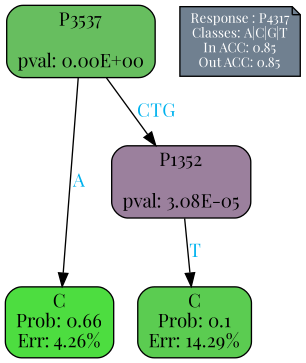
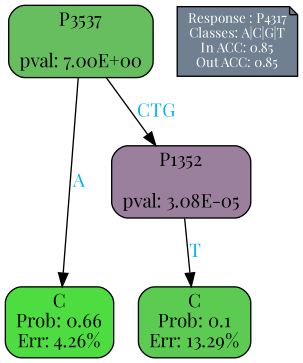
node "P3537 pval: 0.00E+00": label "P3537 pval: 0.00E+00" -> "P3537 pval: 7.00E+00"
node "C Prob: 0.1 Err: 14.29%": label "C Prob: 0.1 Err: 14.29%" -> "C Prob: 0.1 Err: 13.29%"
